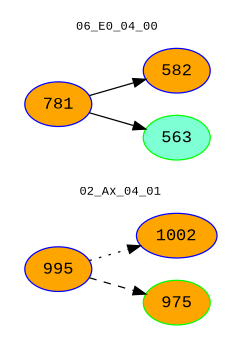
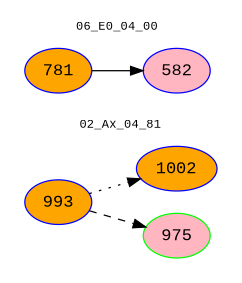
node "582": fillcolor orange -> lightpink
node "563": removed
cluster "02_Ax_04_01": label "02_Ax_04_01" -> "02_Ax_04_81"
node "995": label "995" -> "993"
node "975": fillcolor orange -> lightpink
